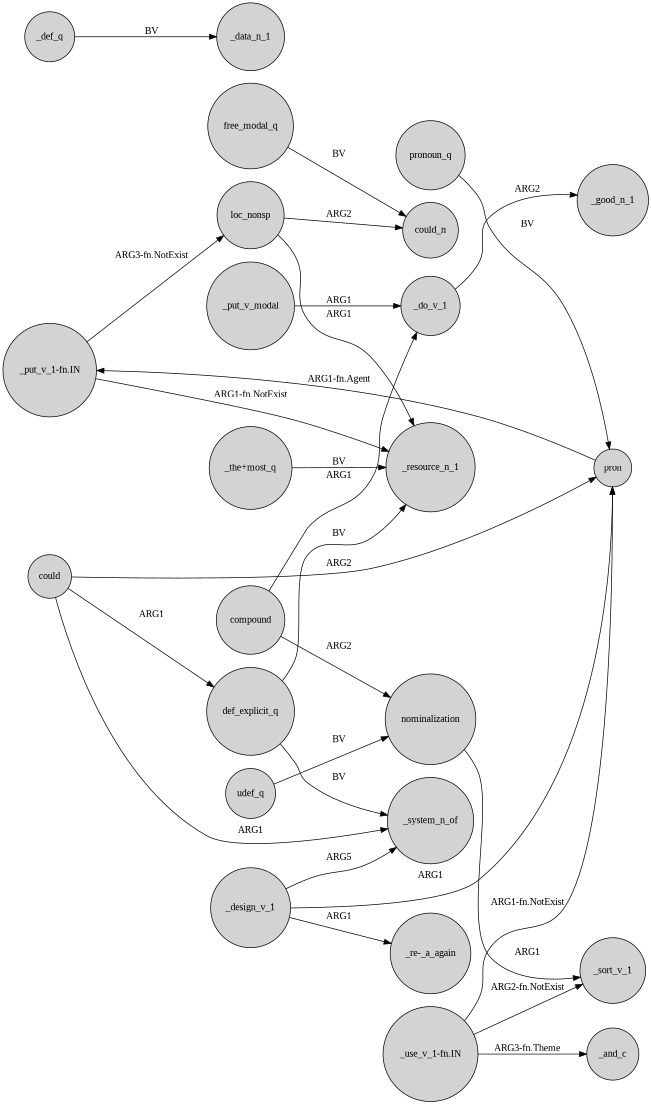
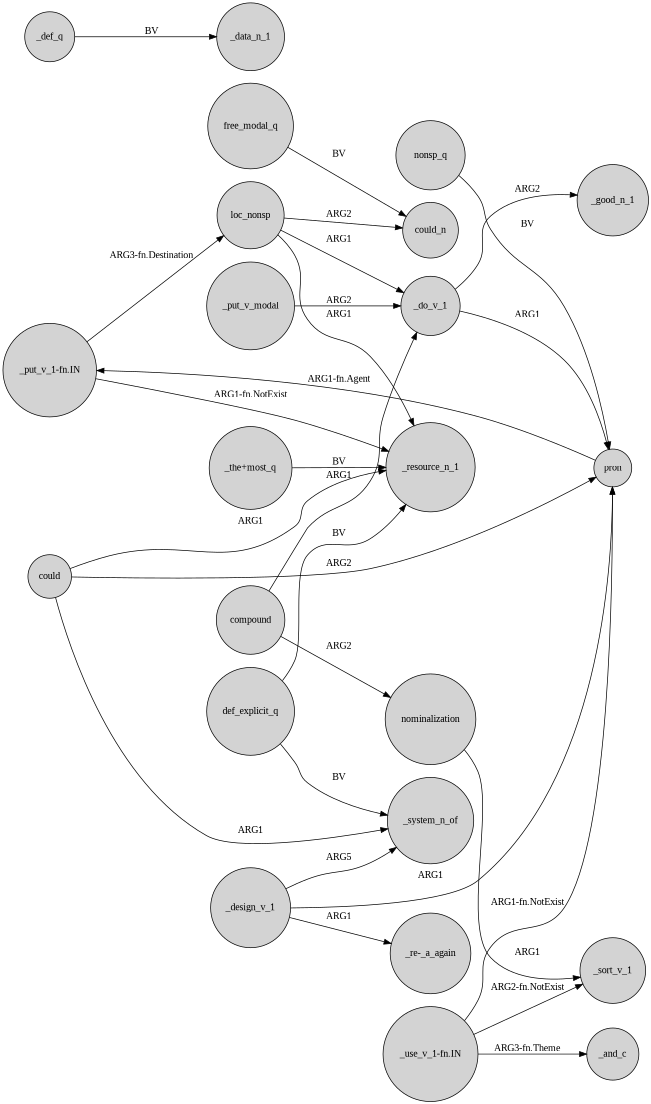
node "pronoun_q": label "pronoun_q" -> "nonsp_q"
edge "_put_v_1-fn.IN" -> "loc_nonsp": label "ARG3-fn.NotExist" -> "ARG3-fn.Destination"
edge "loc_nonsp" -> "_do_v_1": added, label "ARG1"
edge "_put_v_modal" -> "_do_v_1": label "ARG1" -> "ARG2"
edge "_do_v_1" -> "pron": added, label "ARG1"
edge "could" -> "def_explicit_q": now "could" -> "_resource_n_1"
node "udef_q": removed
